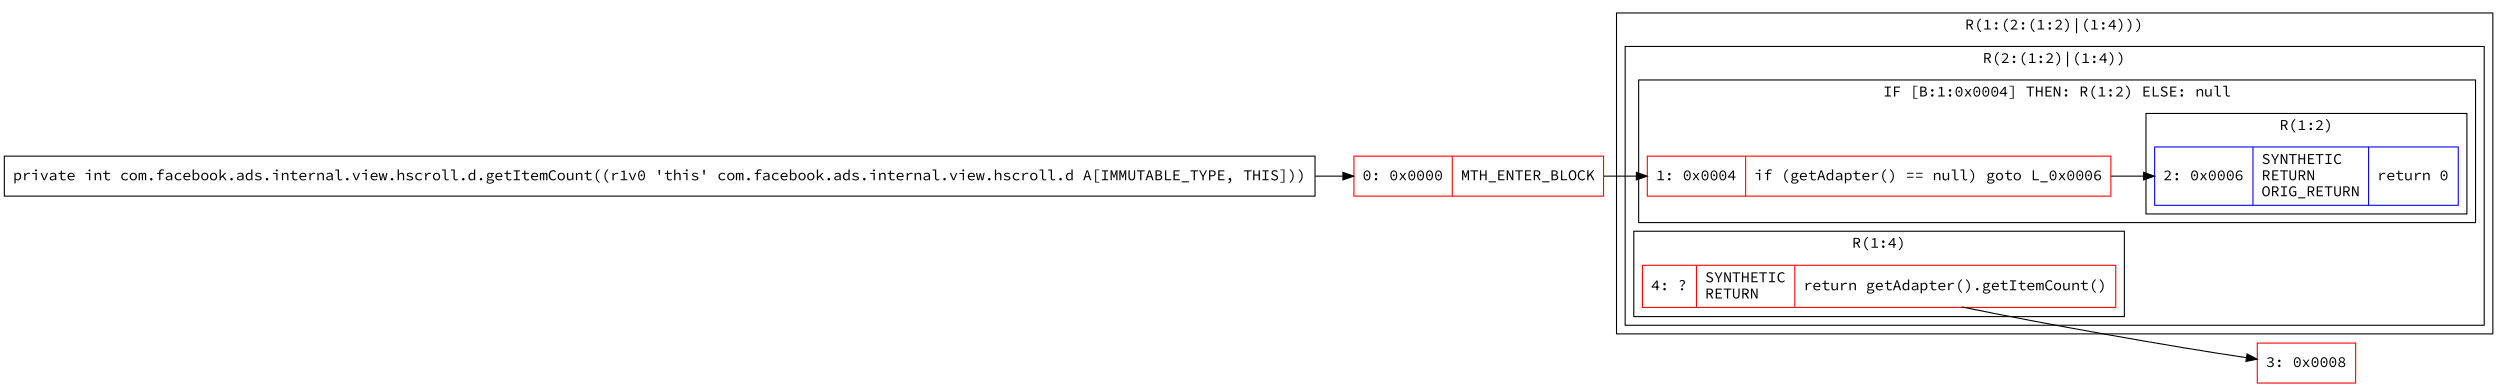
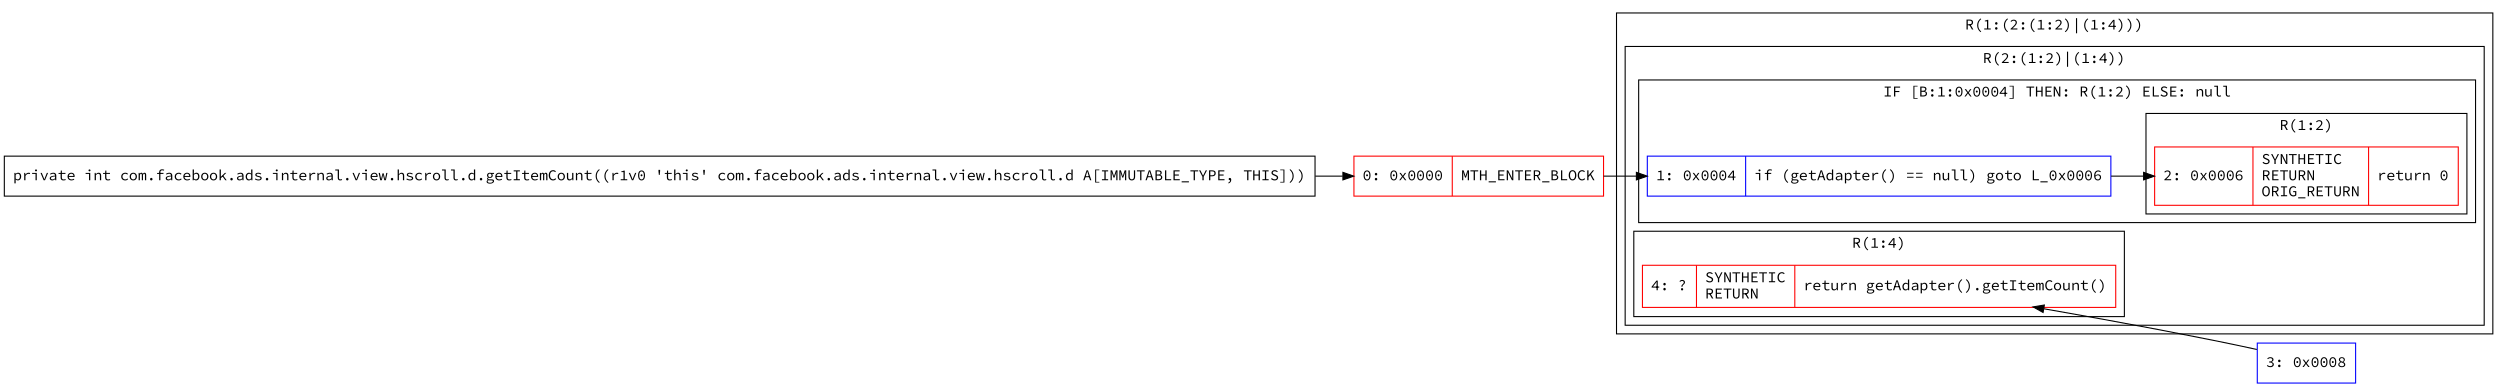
node "1: 0x0004": color red -> blue
node "2: 0x0006": color blue -> red
edge "4: ?" -> "3: 0x0008": reversed
node "3: 0x0008": color red -> blue
